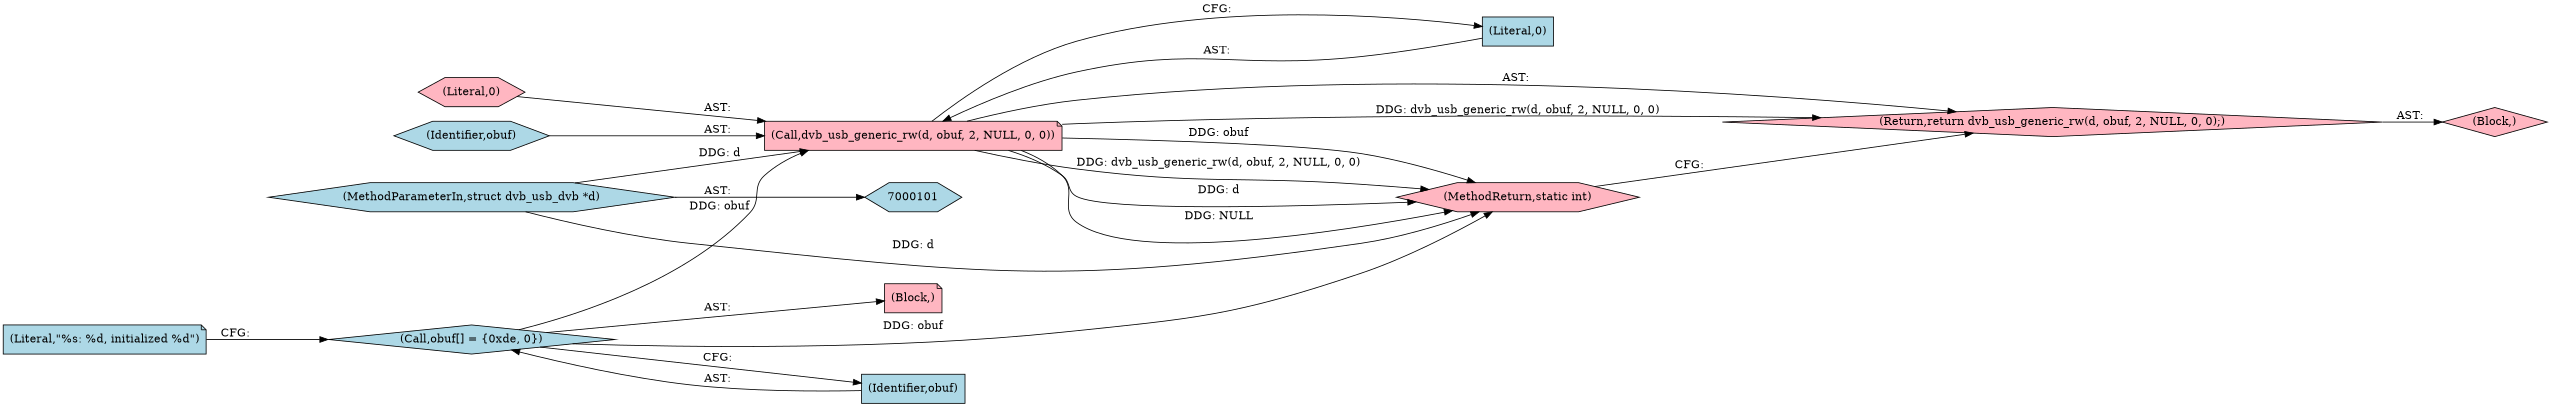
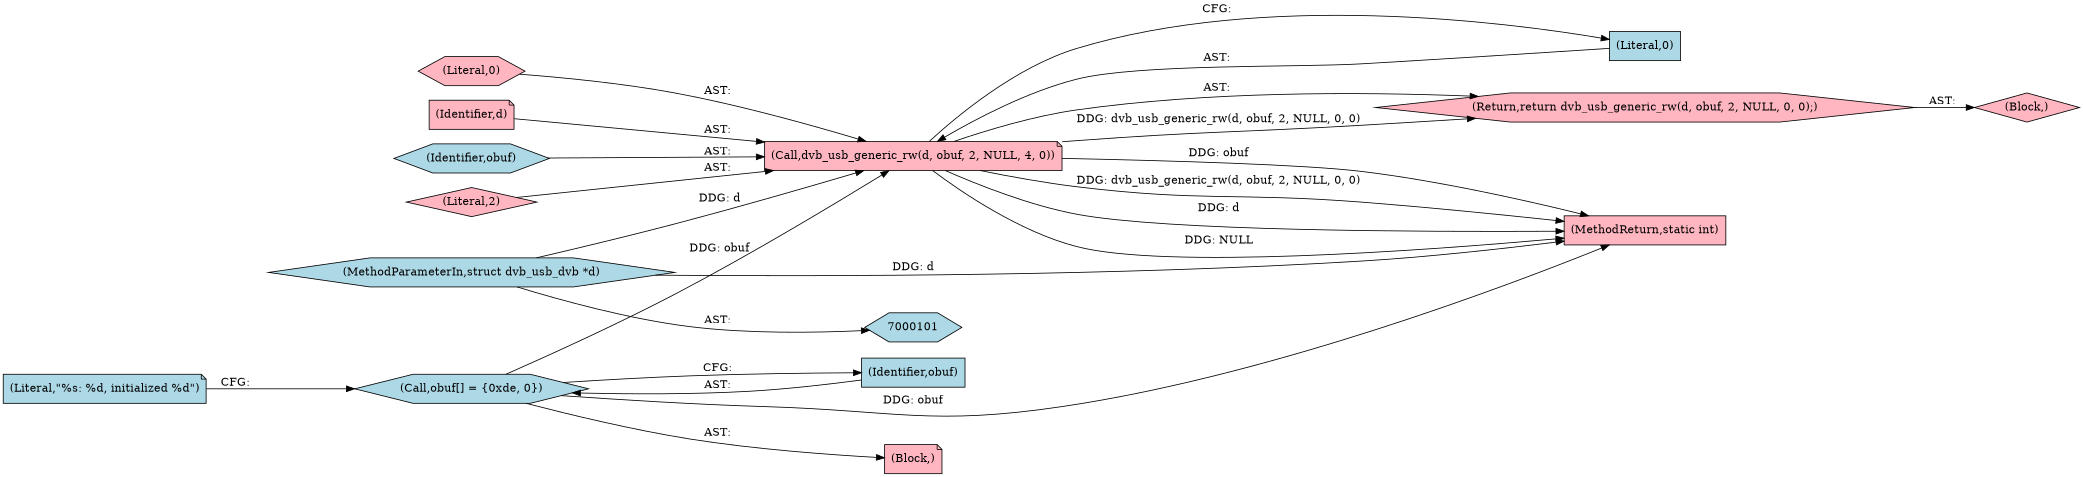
node "(Identifier,d)": added
node "(Return,return dvb_usb_generic_rw(d, obuf, 2, NULL, 0, 0);)": shape diamond -> hexagon
node "(Call,dvb_usb_generic_rw(d, obuf, 2, NULL, 0, 0))": label "(Call,dvb_usb_generic_rw(d, obuf, 2, NULL, 0, 0))" -> "(Call,dvb_usb_generic_rw(d, obuf, 2, NULL, 4, 0))"
edge "(MethodReturn,static int)" -> "(Return,return dvb_usb_generic_rw(d, obuf, 2, NULL, 0, 0);)": removed, label "CFG:"
node "(MethodReturn,static int)": shape hexagon -> box
node "(Literal,2)": added
node "(Call,obuf[] = {0xde, 0})": shape diamond -> hexagon
